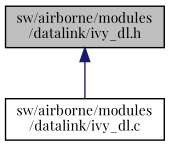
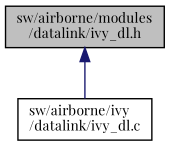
node "sw/airborne/modules /datalink/ivy_dl.c": label "sw/airborne/modules /datalink/ivy_dl.c" -> "sw/airborne/ivy /datalink/ivy_dl.c"
